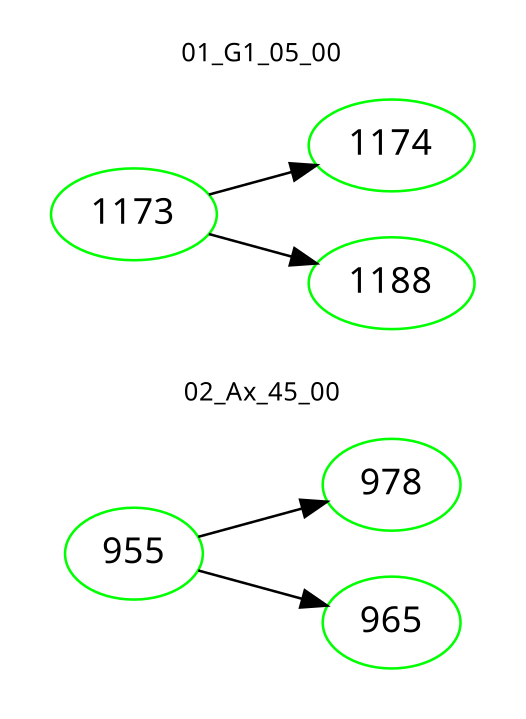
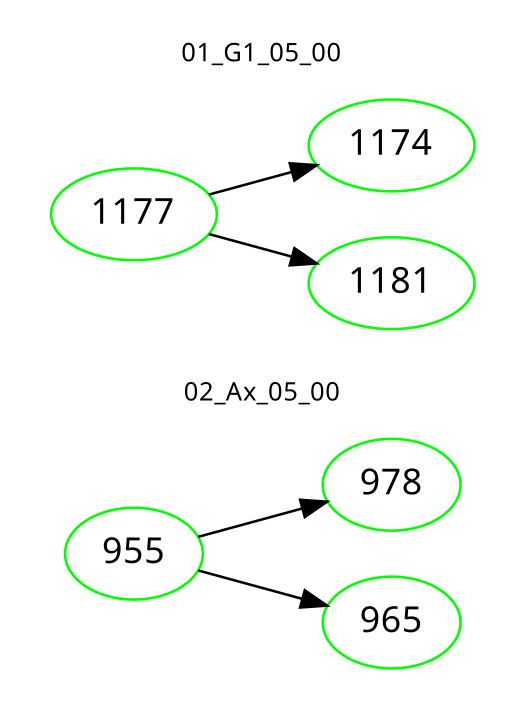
node "1173": label "1173" -> "1177"
node "1188": label "1188" -> "1181"
cluster "02_Ax_45_00": label "02_Ax_45_00" -> "02_Ax_05_00"
